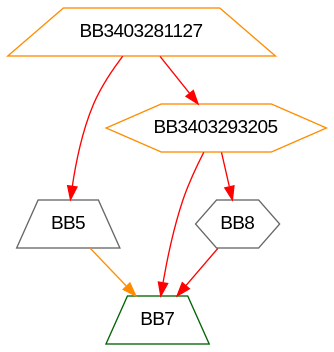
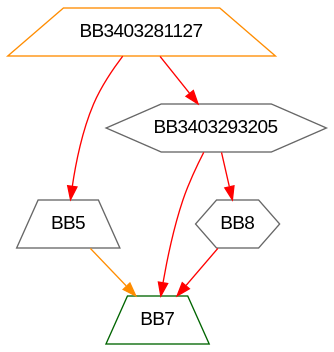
node "BB3403293205": color darkorange -> gray40
